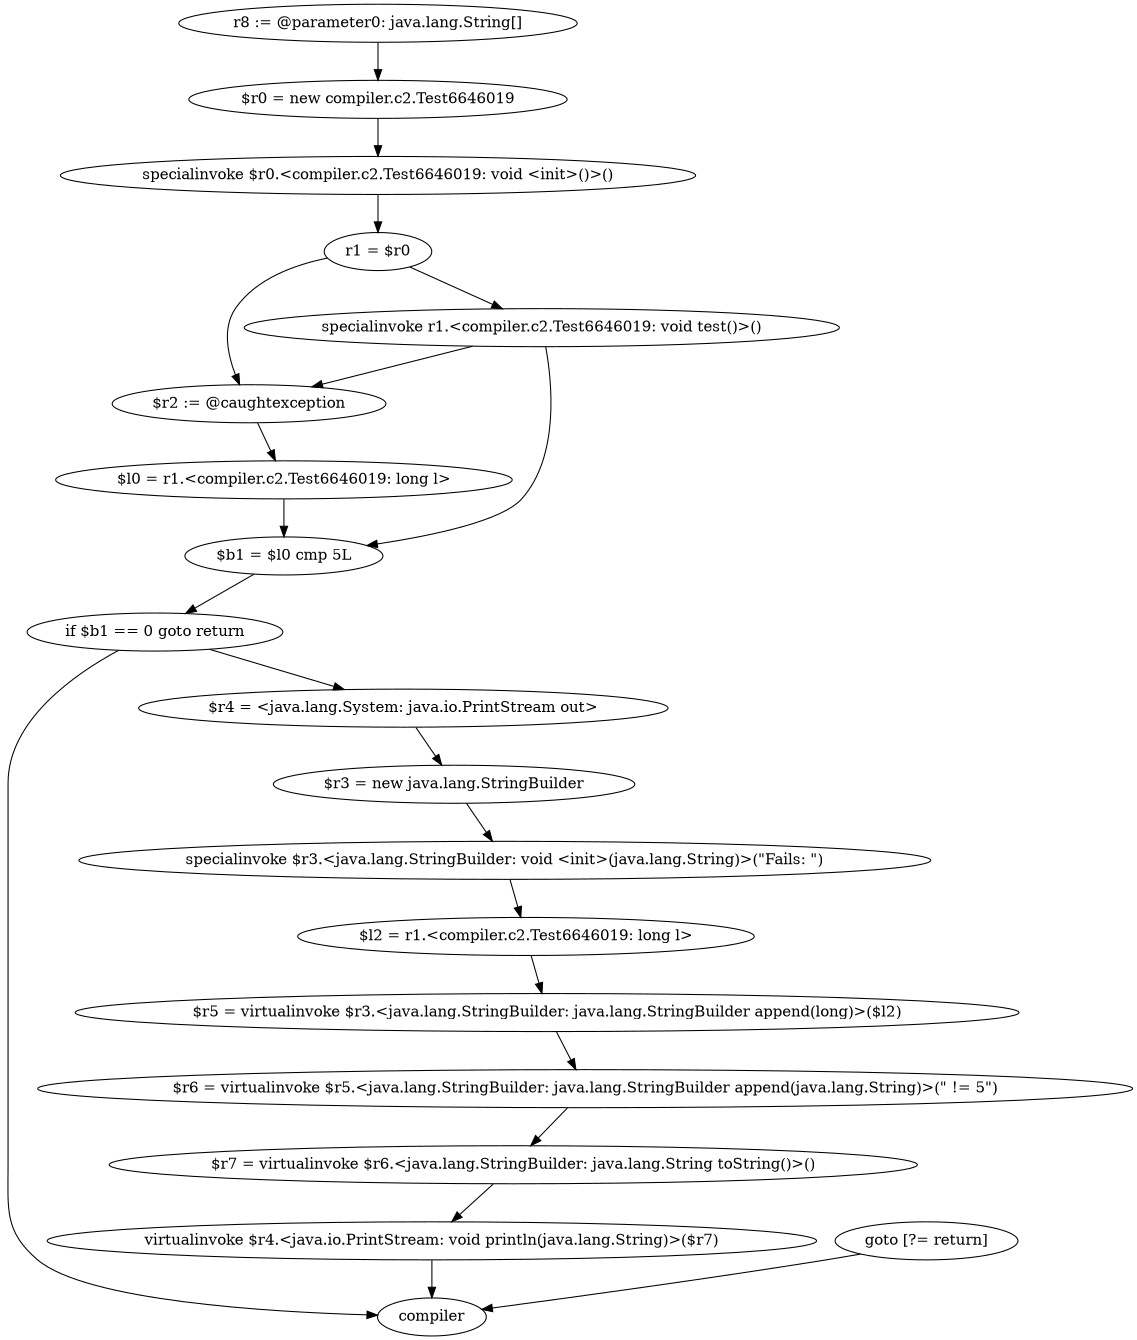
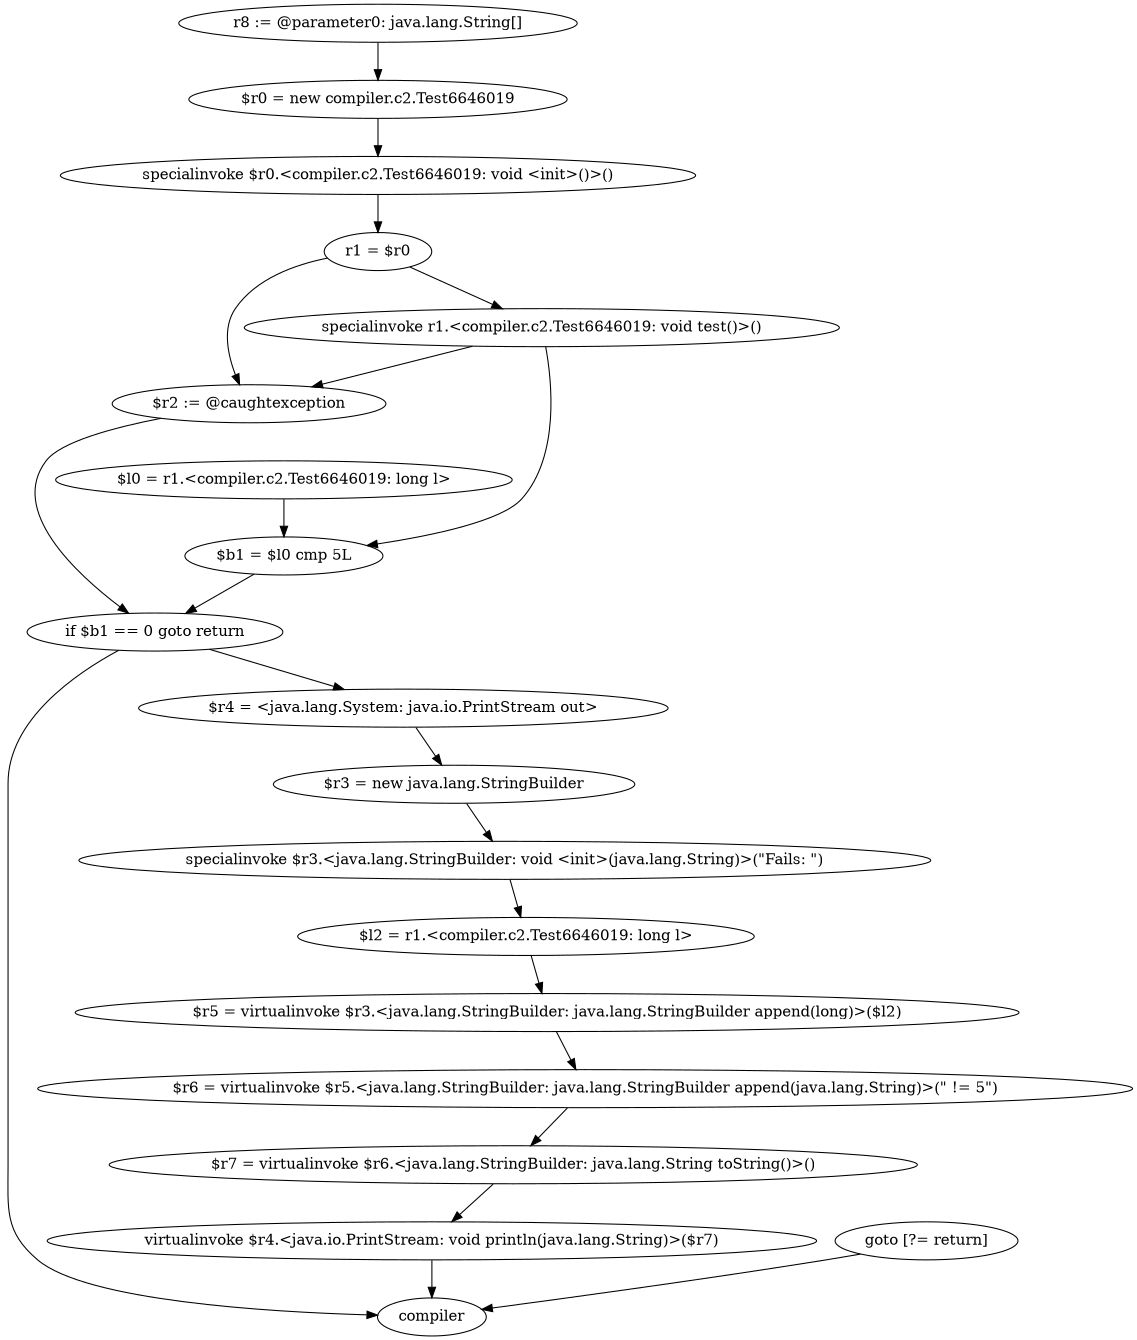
edge "$r2 := @caughtexception" -> "$l0 = r1.<compiler.c2.Test6646019: long l>": now "$r2 := @caughtexception" -> "if $b1 == 0 goto return"
